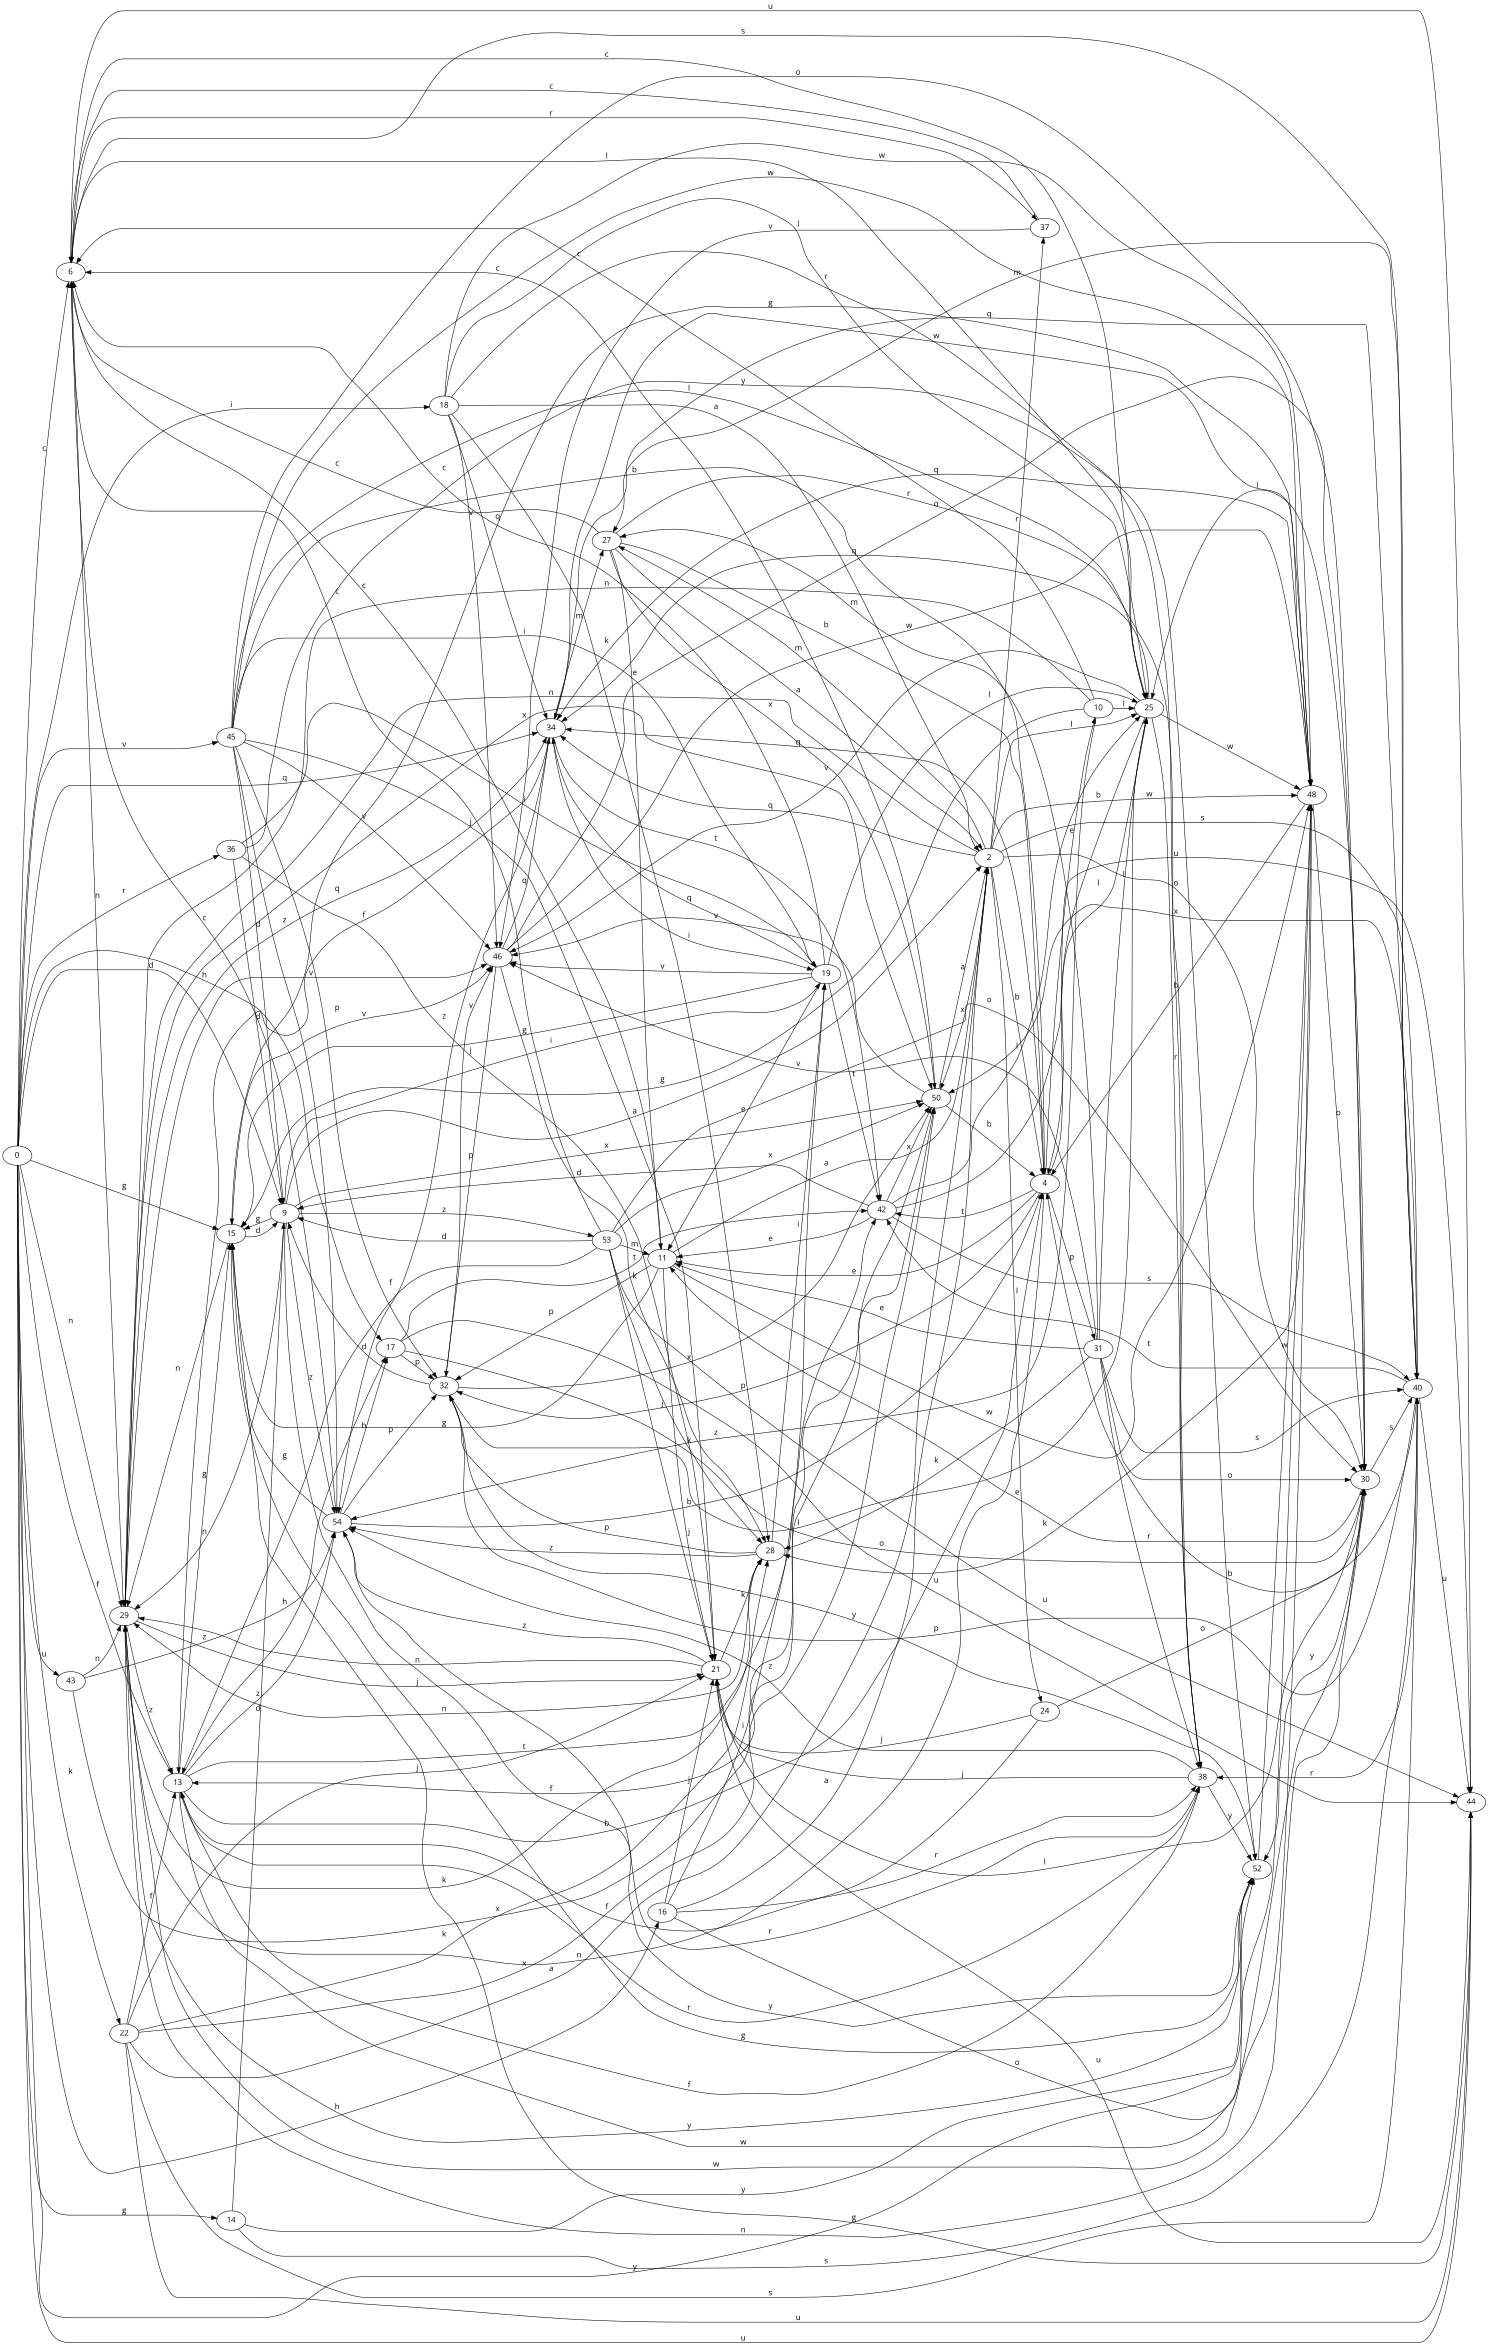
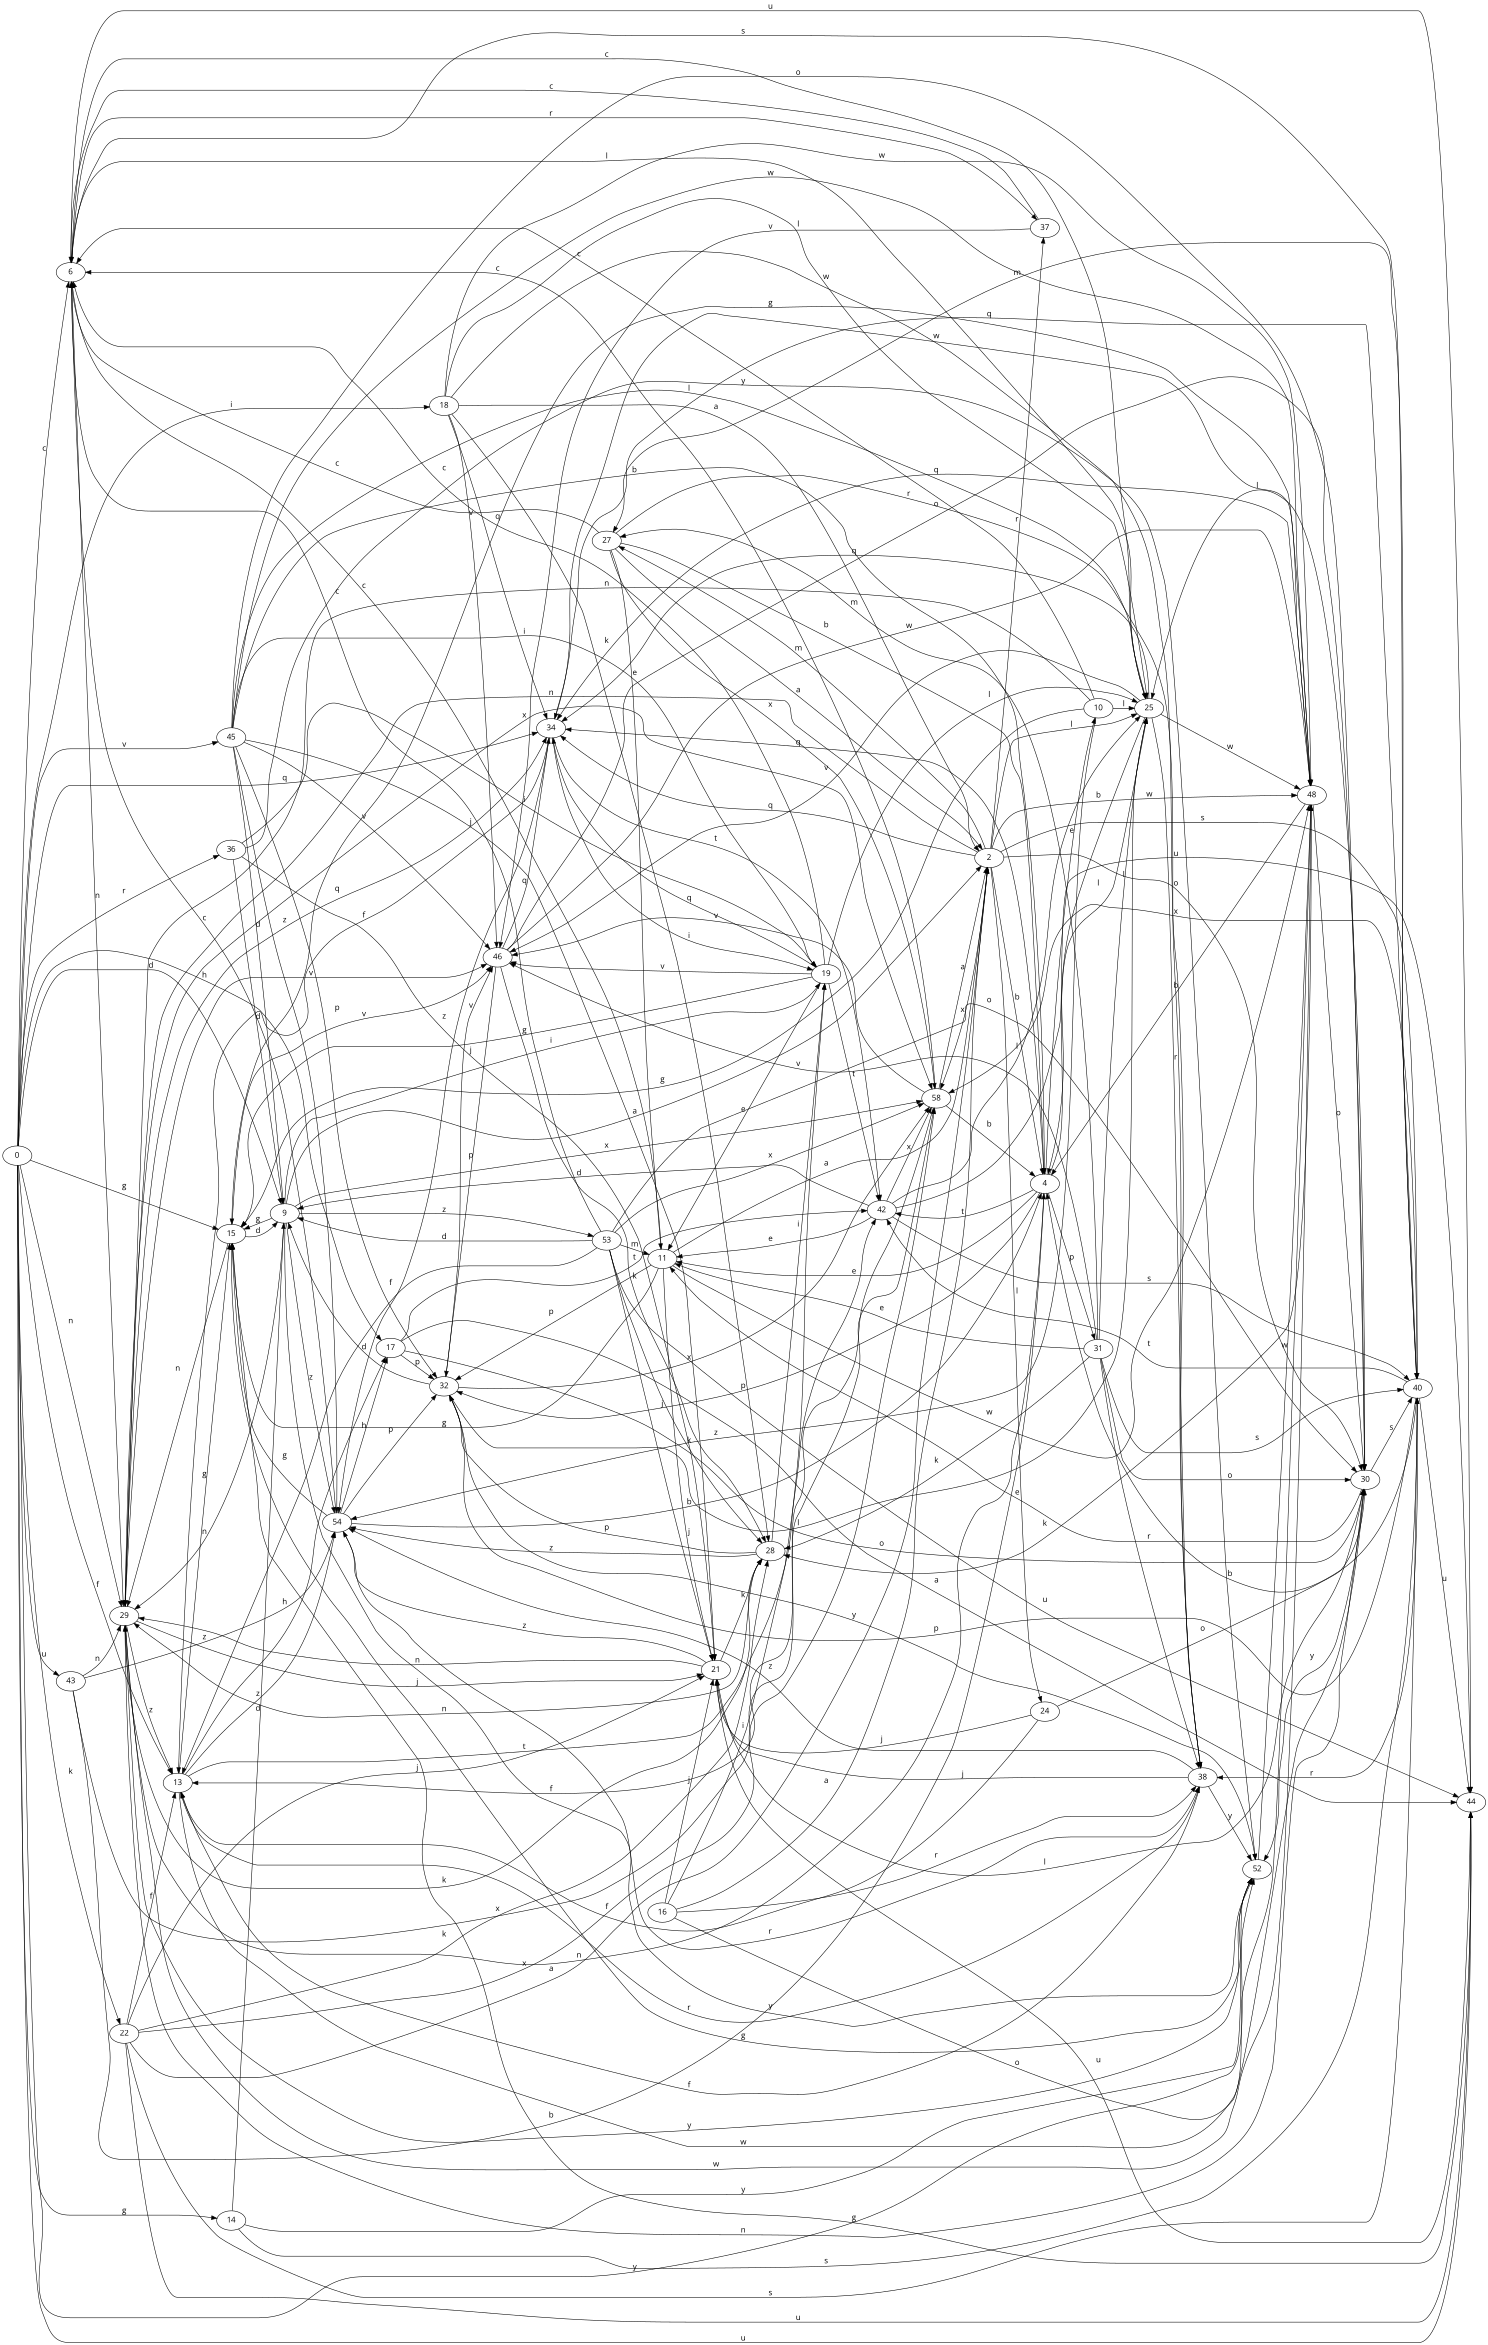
edge "18" -> "38": label "r" -> "w"
edge "34" -> "27": removed, label "m"
node "50": label "50" -> "58"
edge "17" -> "44": label "u" -> "a"
edge "13" -> "4": now "43" -> "4"
edge "0" -> "16": removed, label "h"
